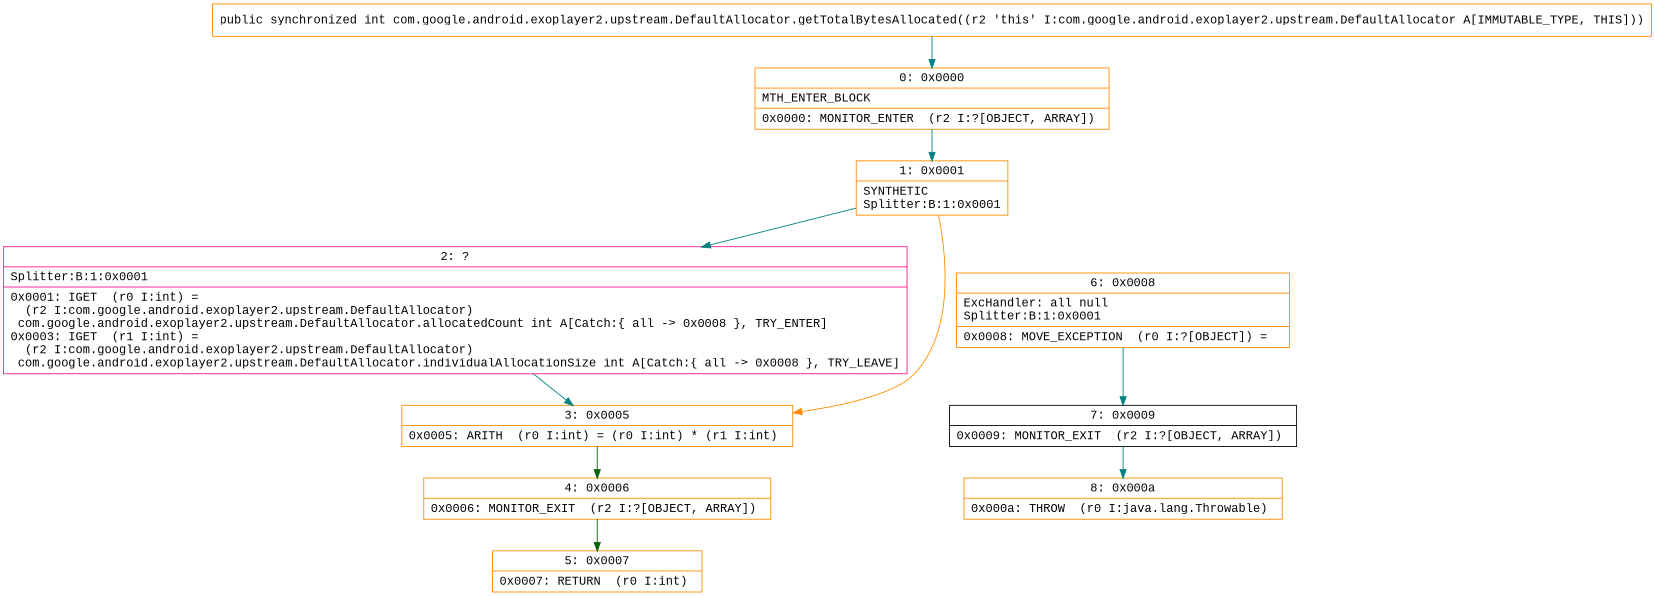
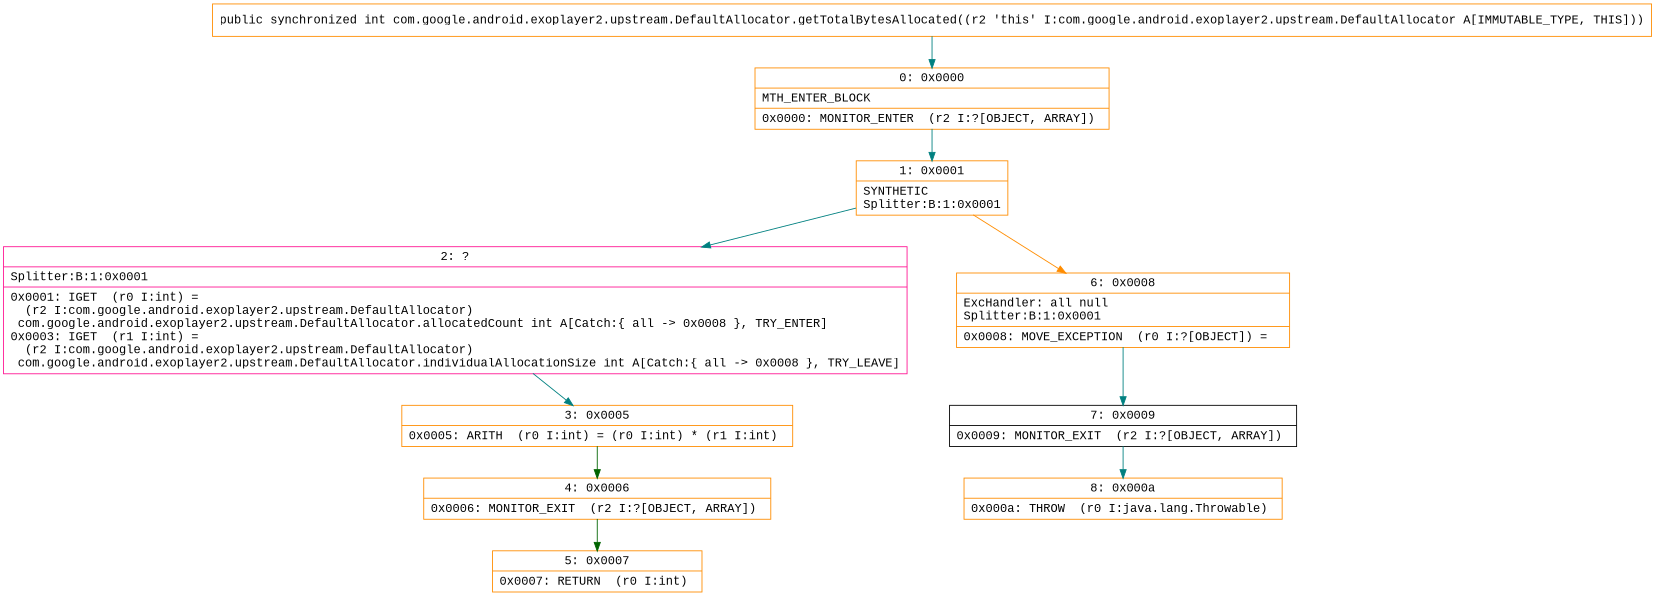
edge "1: 0x0001" -> "3: 0x0005": now "1: 0x0001" -> "6: 0x0008"
